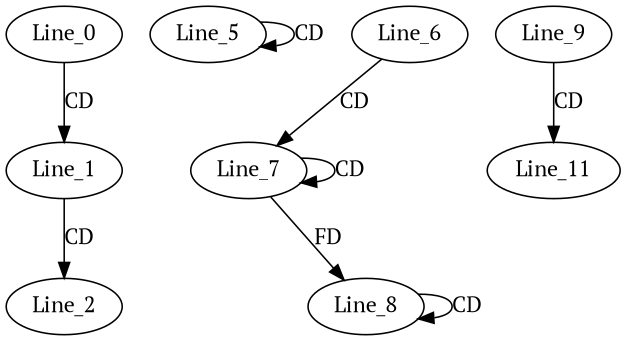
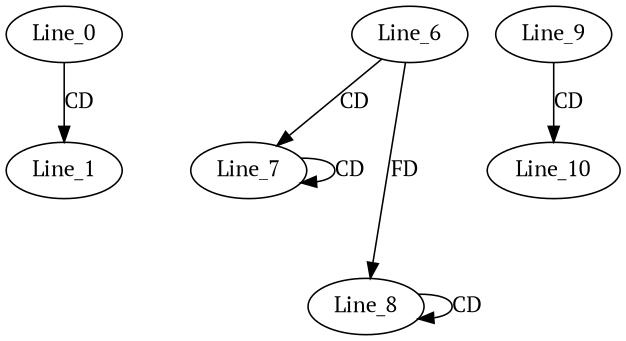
node "Line_5": removed
node "Line_11": label "Line_11" -> "Line_10"
edge "Line_7" -> "Line_8": now "Line_6" -> "Line_8"
node "Line_2": removed
